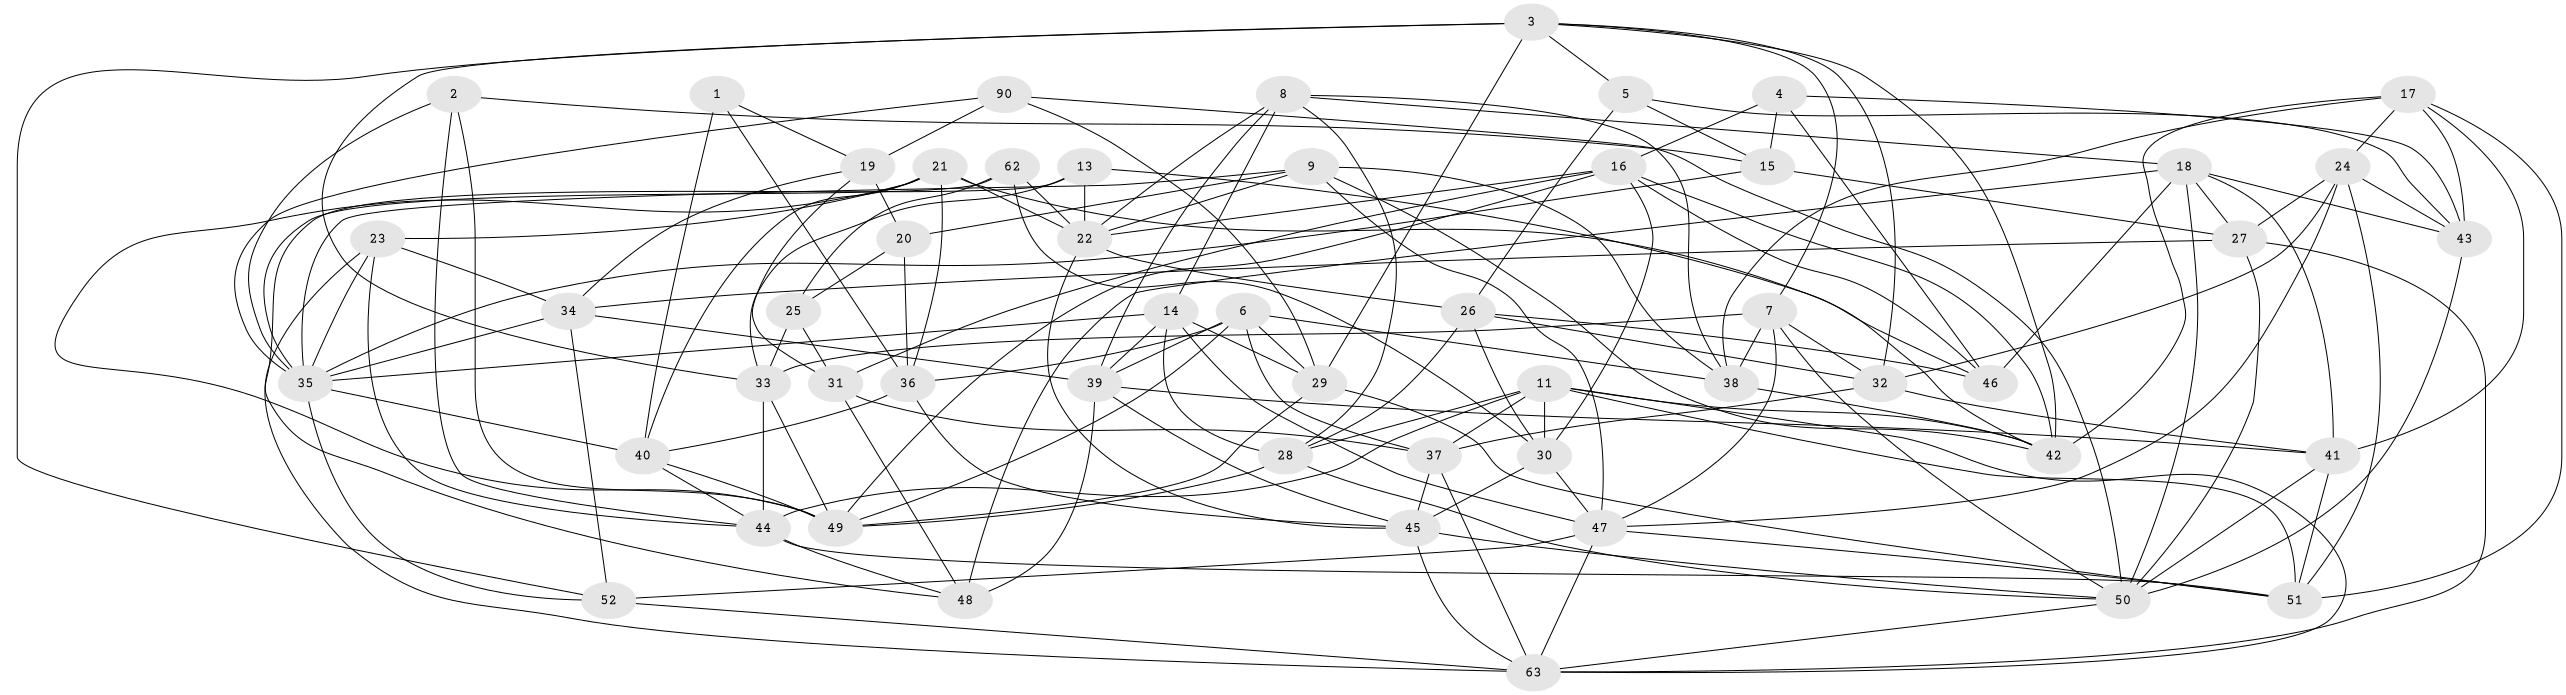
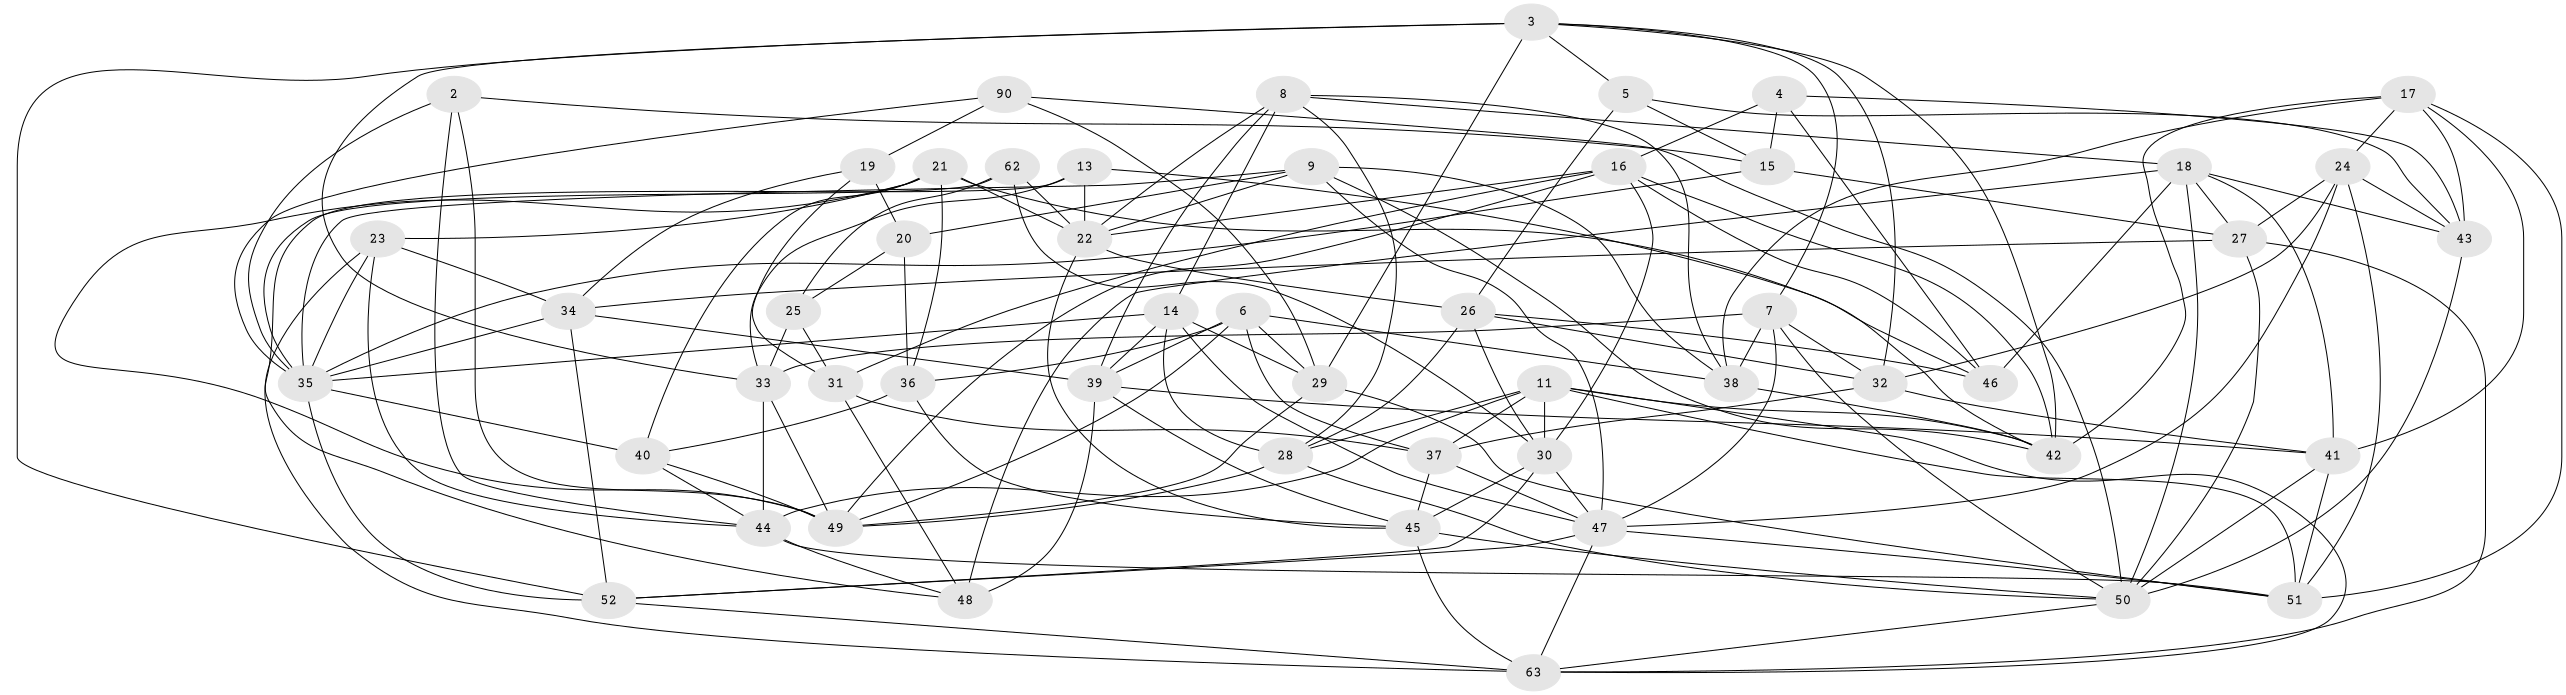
node "1": removed
edge "37" -- "63": now "37" -- "47"
edge "30" -- "52": added
